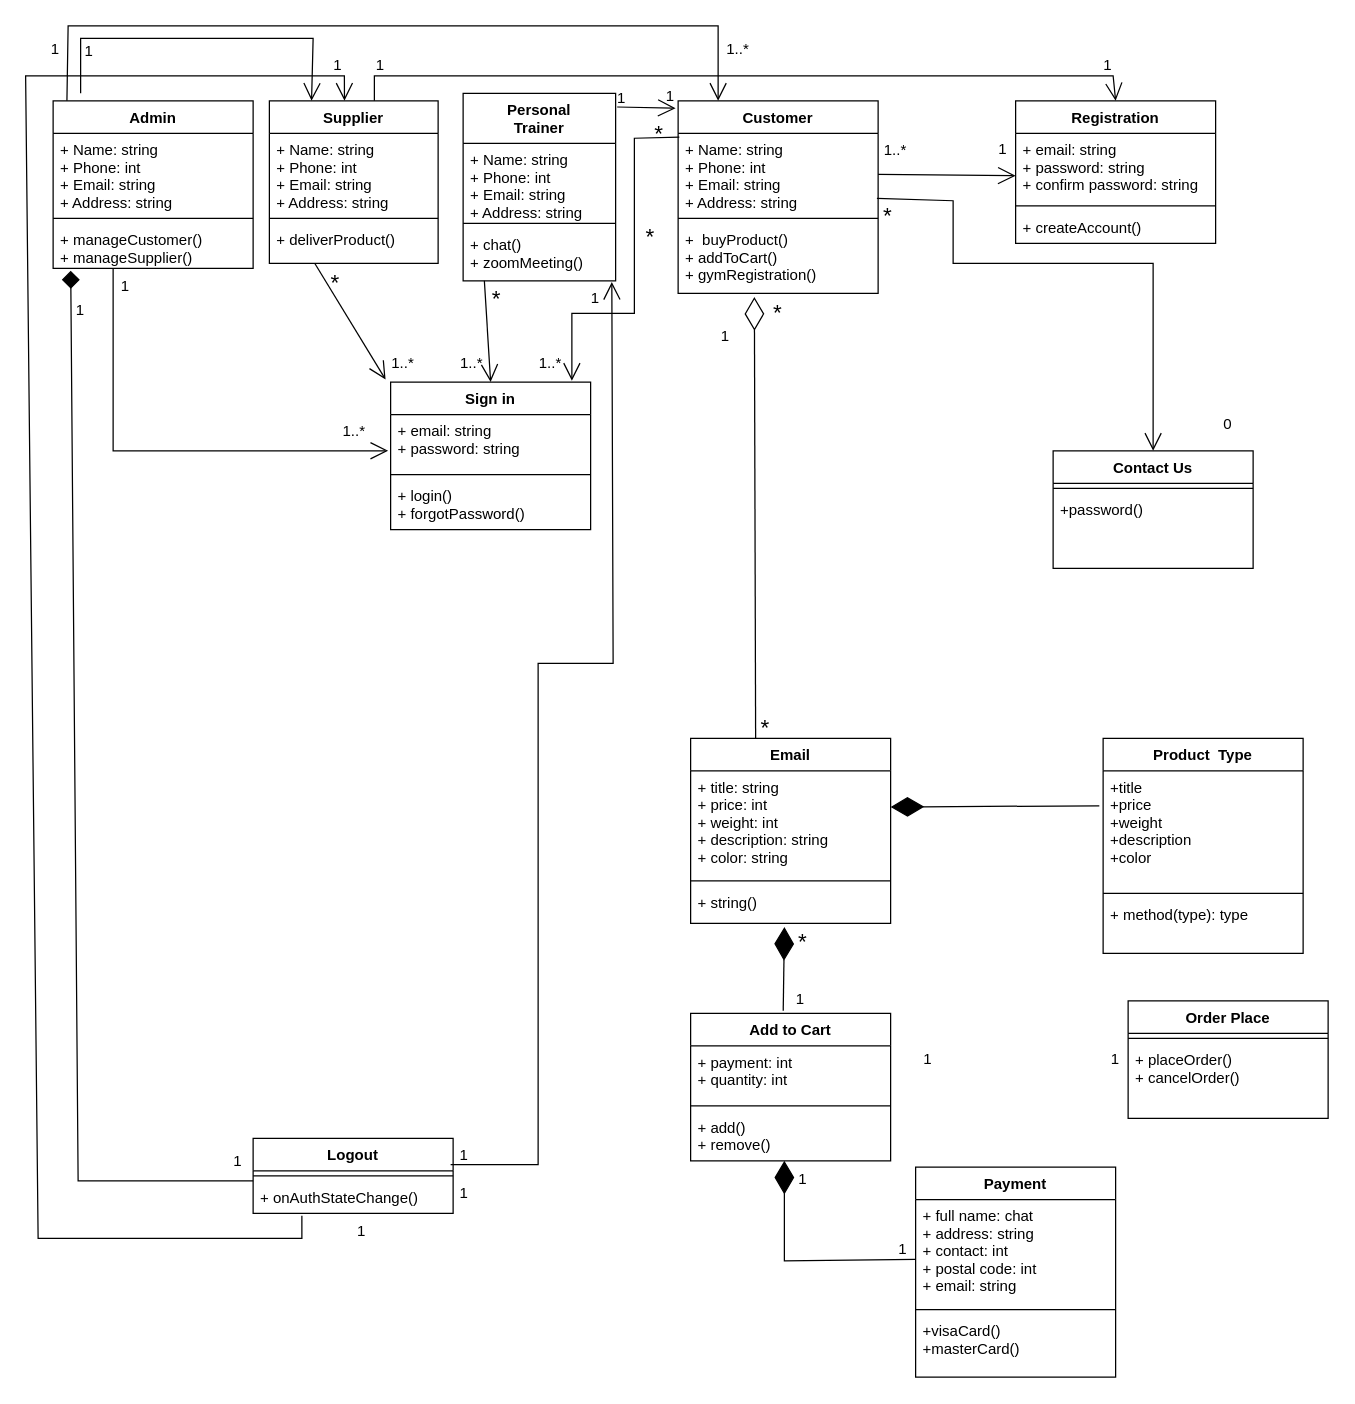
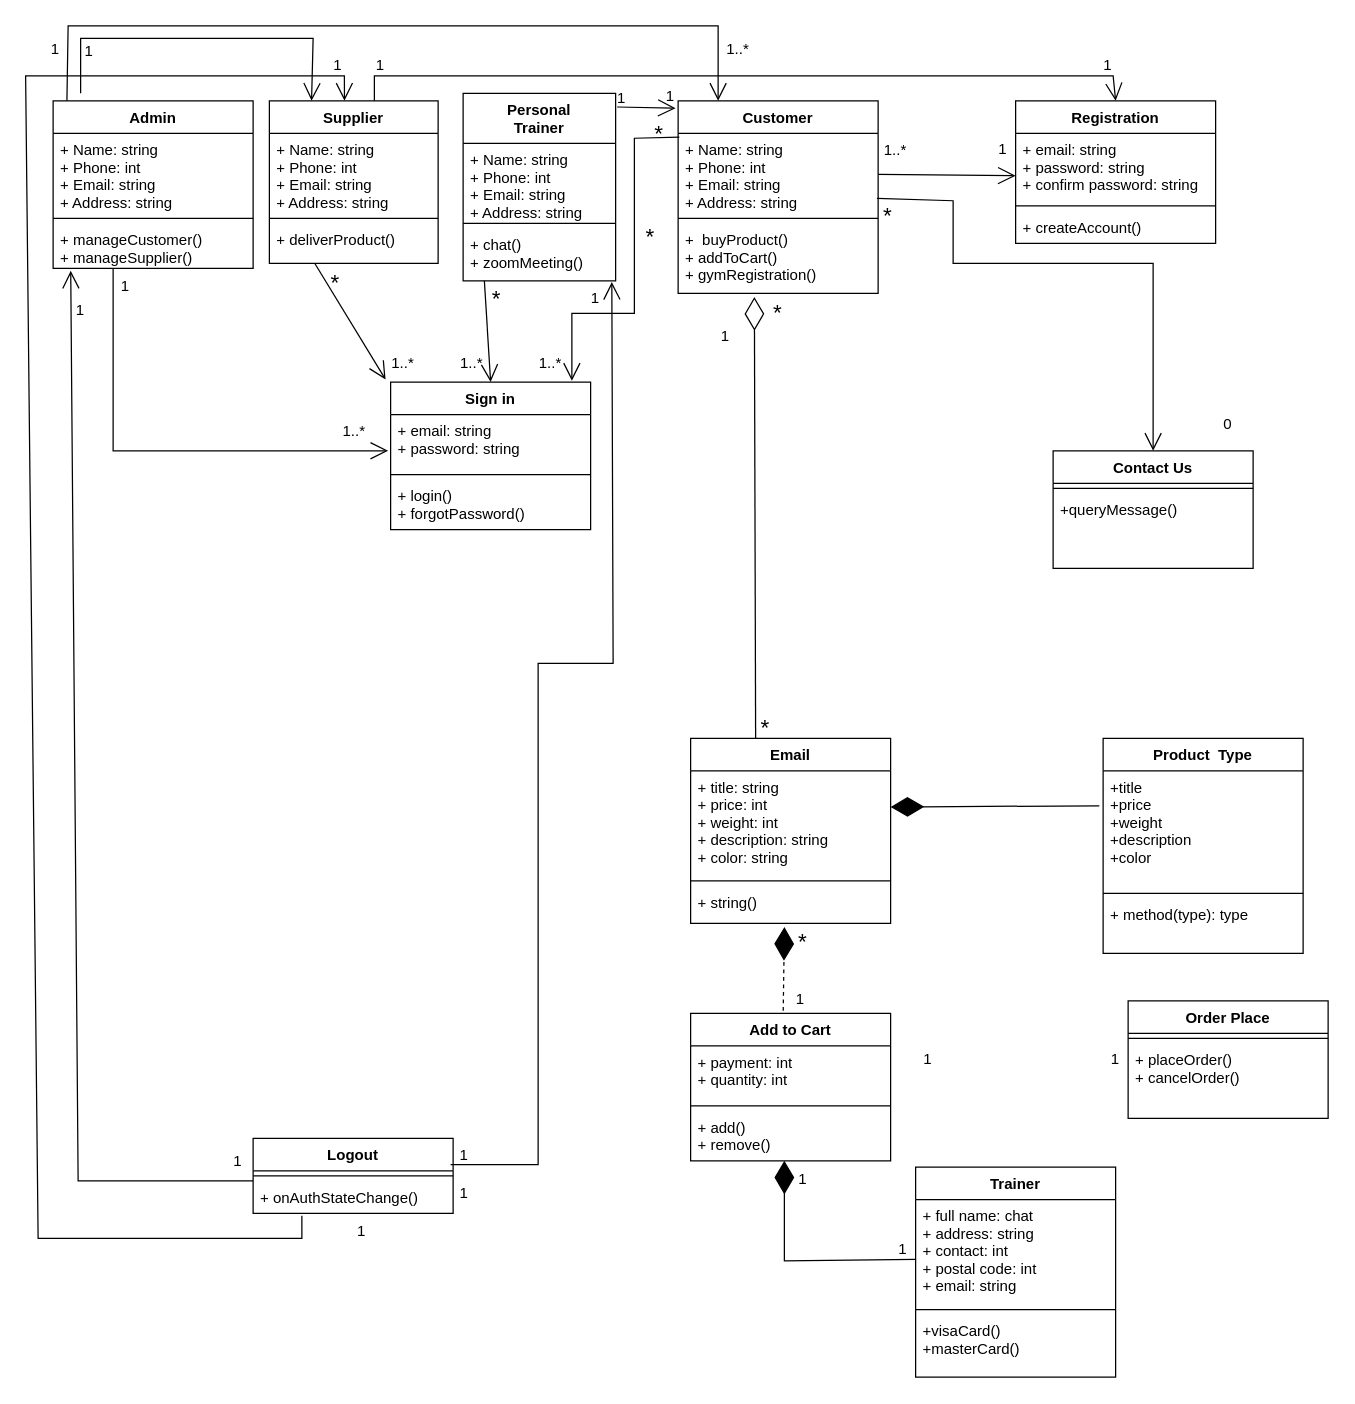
edge "+ onAuthStateChange()" -> "+ manageCustomer() + manageSupplier()": arrowhead diamond -> open
node "+password()": label "+password()" -> "+queryMessage()"
edge "Add to Cart" -> "+ string()": style solid -> dashed
node "Payment": label "Payment" -> "Trainer"
